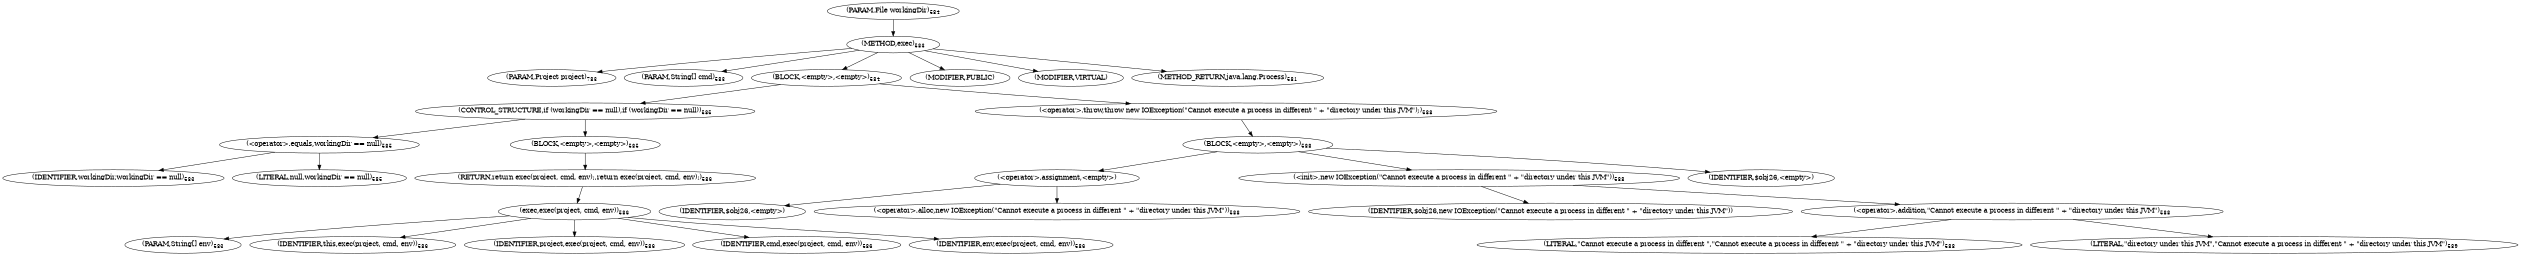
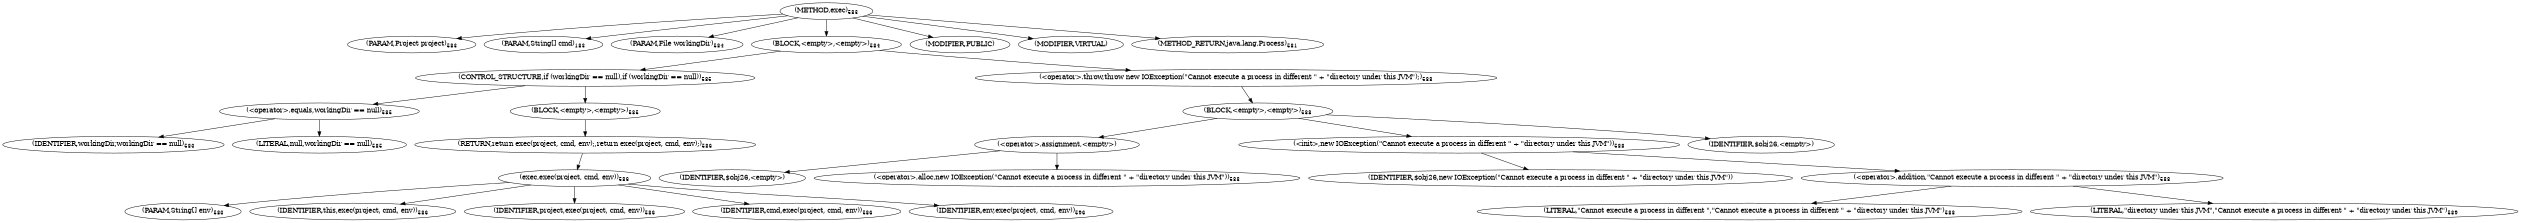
edge "(PARAM,File workingDir)" -> "(METHOD,exec)": reversed
node "(PARAM,Project project)": text "783" -> "583"
node "(PARAM,String[] cmd)": text "583" -> "183"
node "(IDENTIFIER,env,exec(project, cmd, env))": text "586" -> "596"
